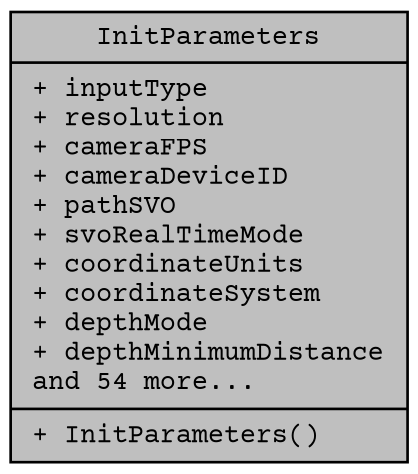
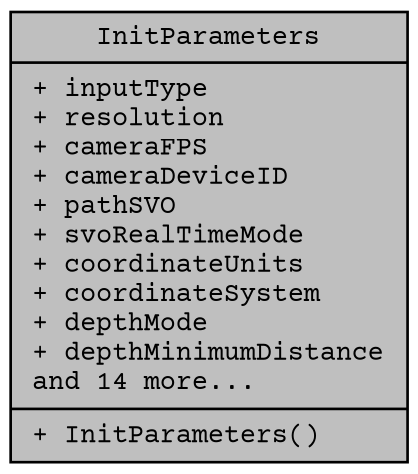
node "InitParameters": text "and 54 more..." -> "and 14 more..."
